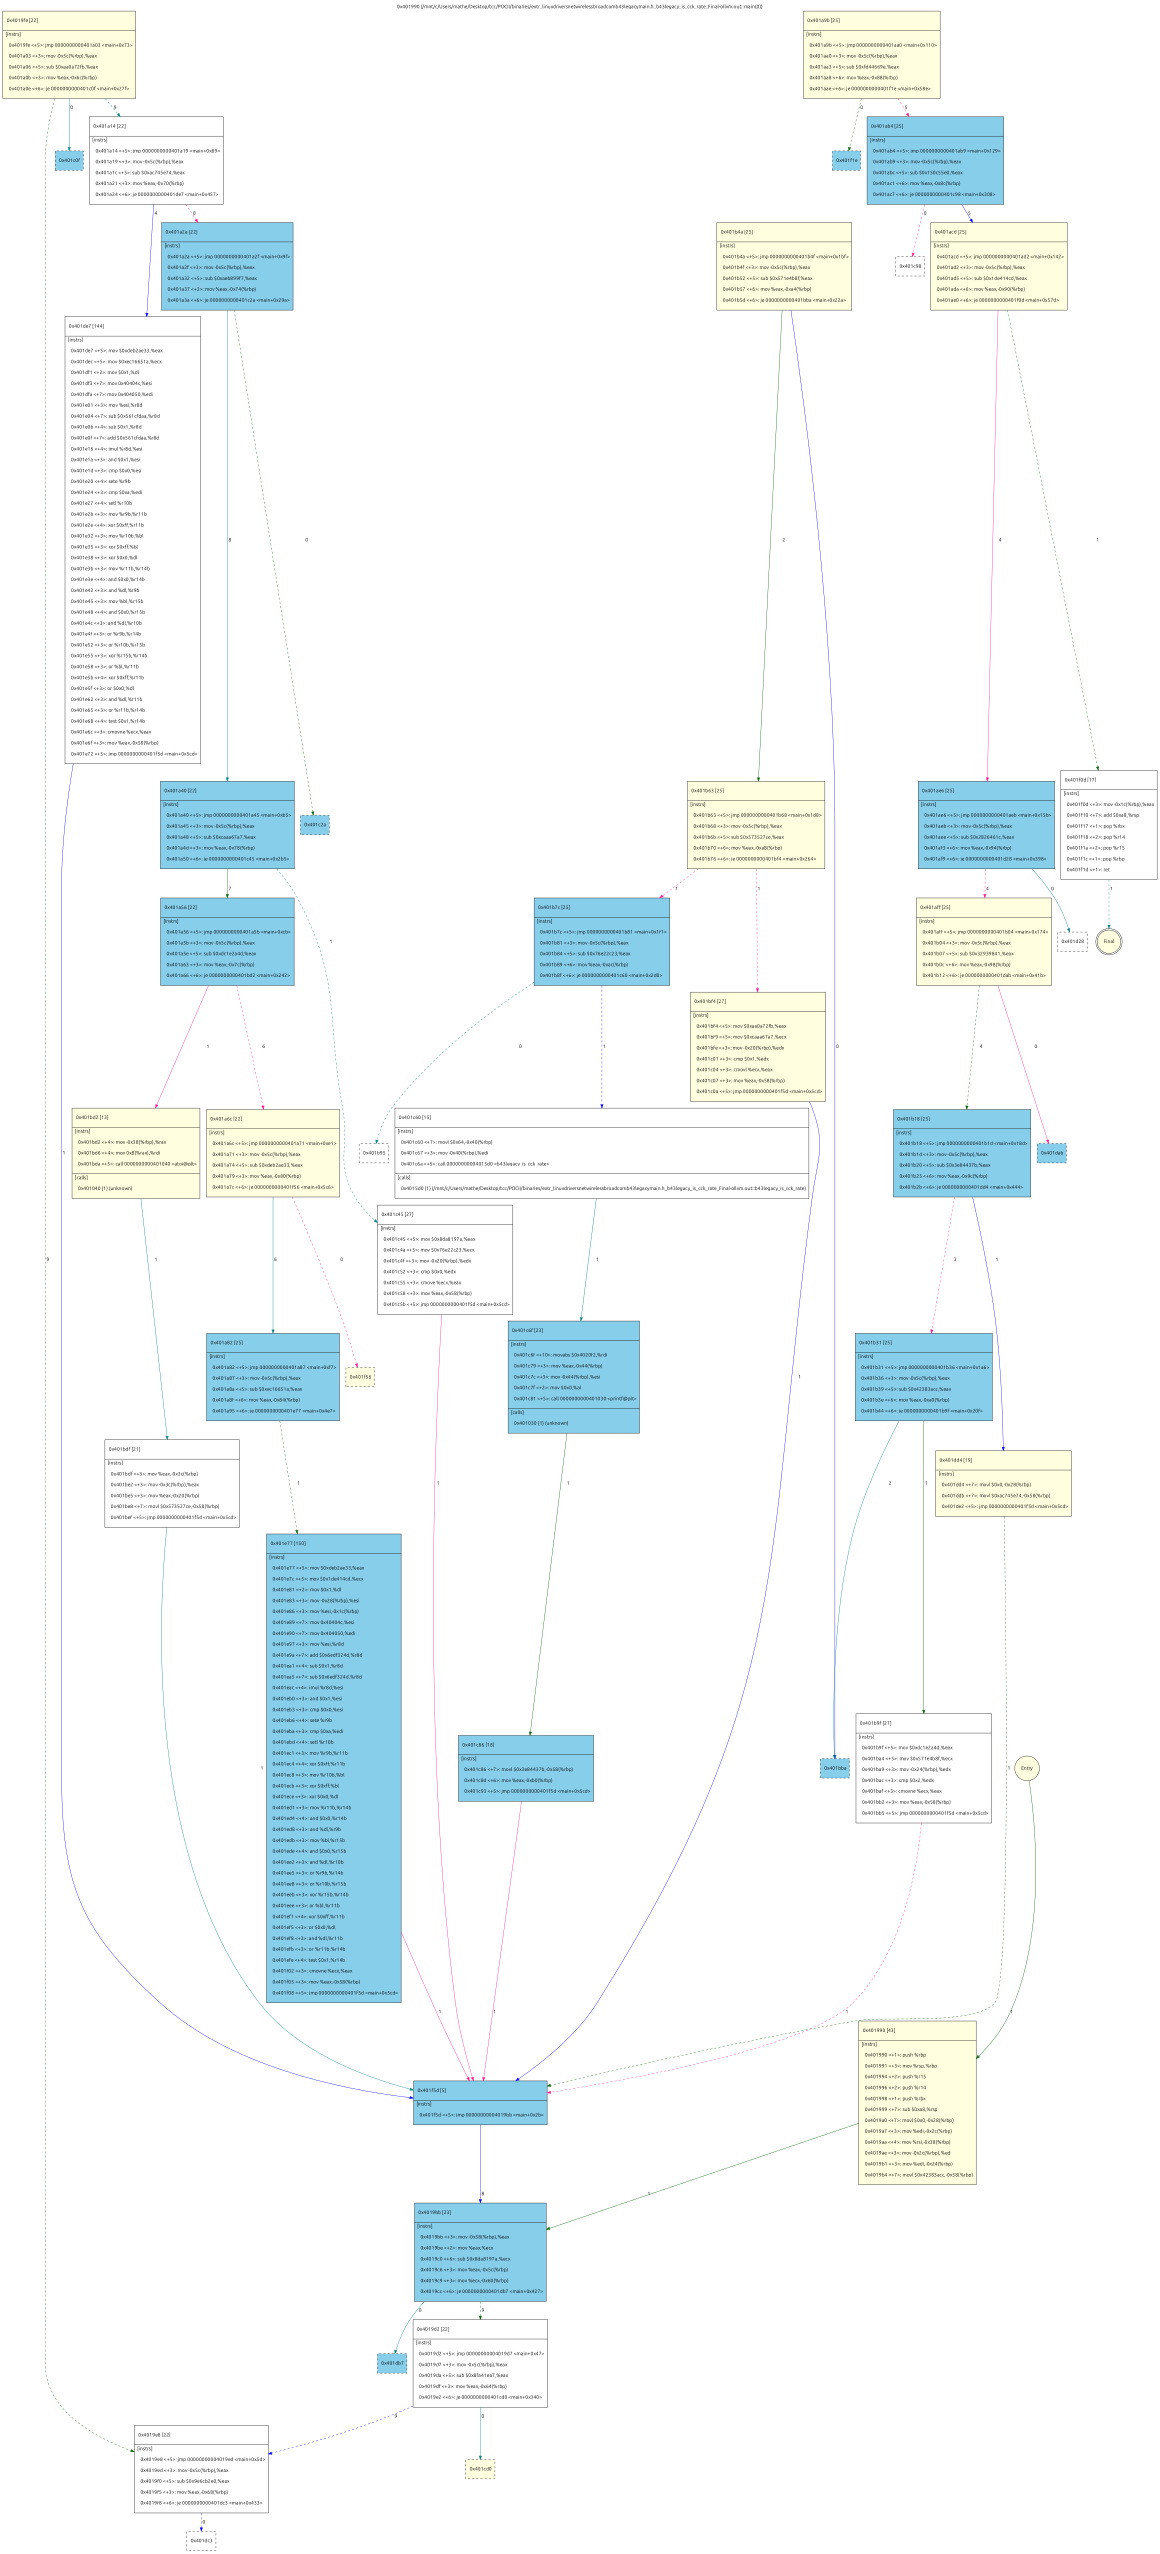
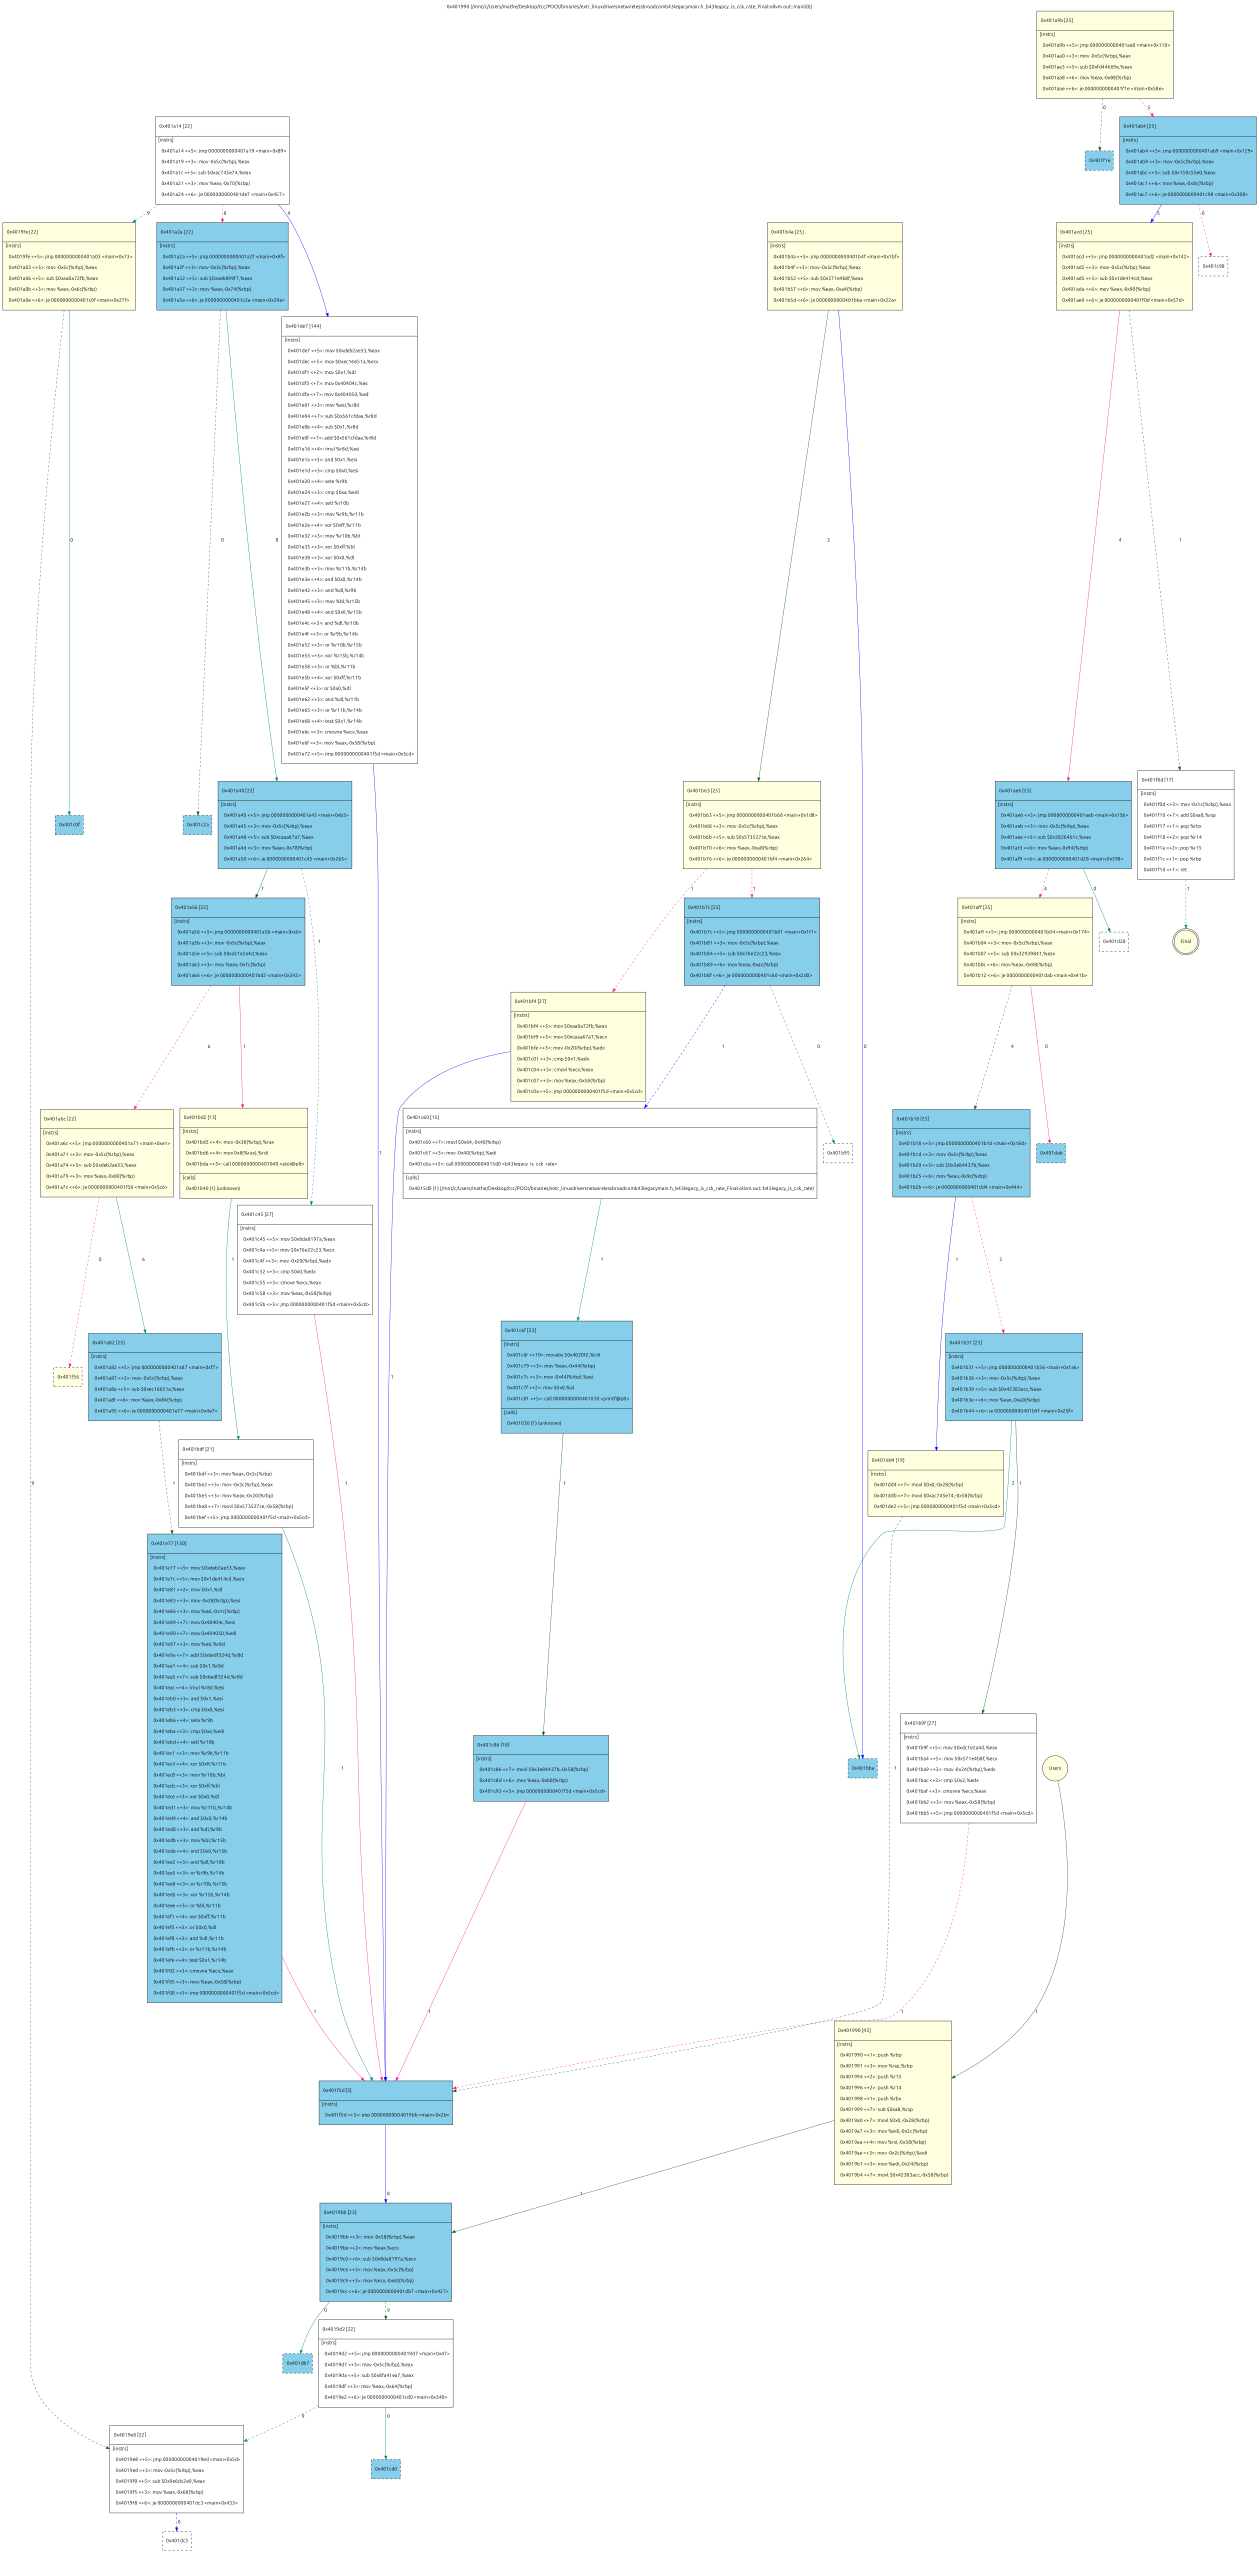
edge "0x4019fe [22]" -> "0x401a14 [22]": reversed
node "Entry": label "Entry" -> "Users"
edge "0x4019d2 [22]" -> "0x4019e8 [22]": color blue -> teal
node "0x401cd0": fillcolor lightyellow -> skyblue
